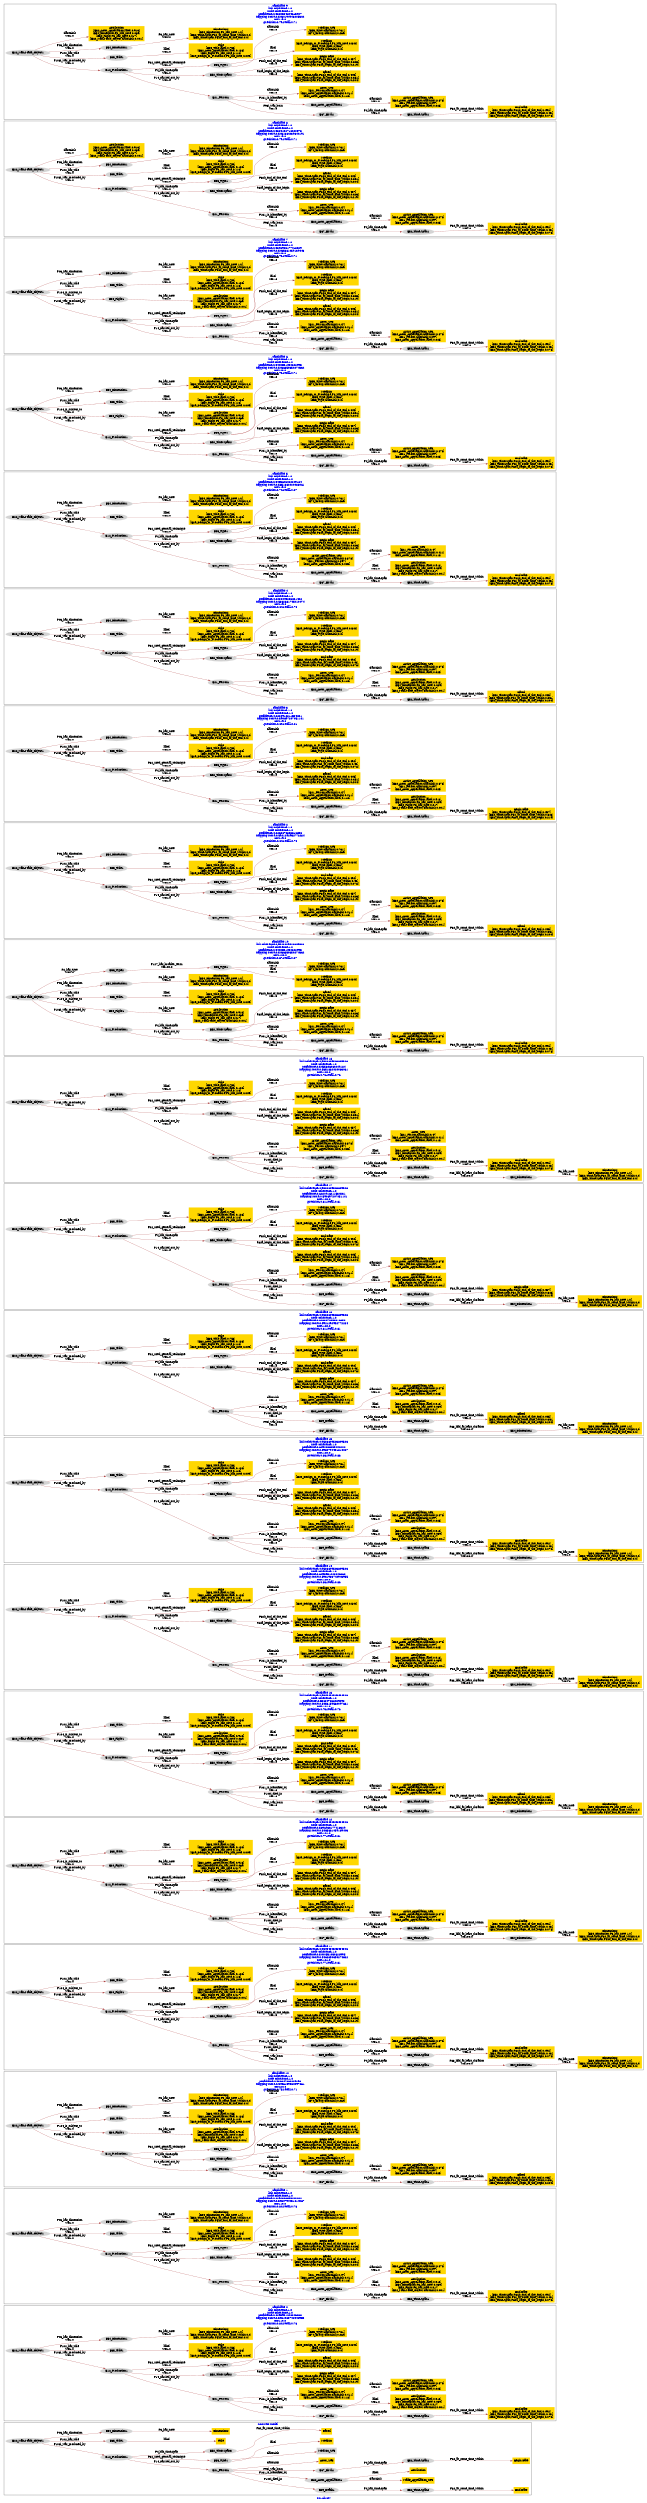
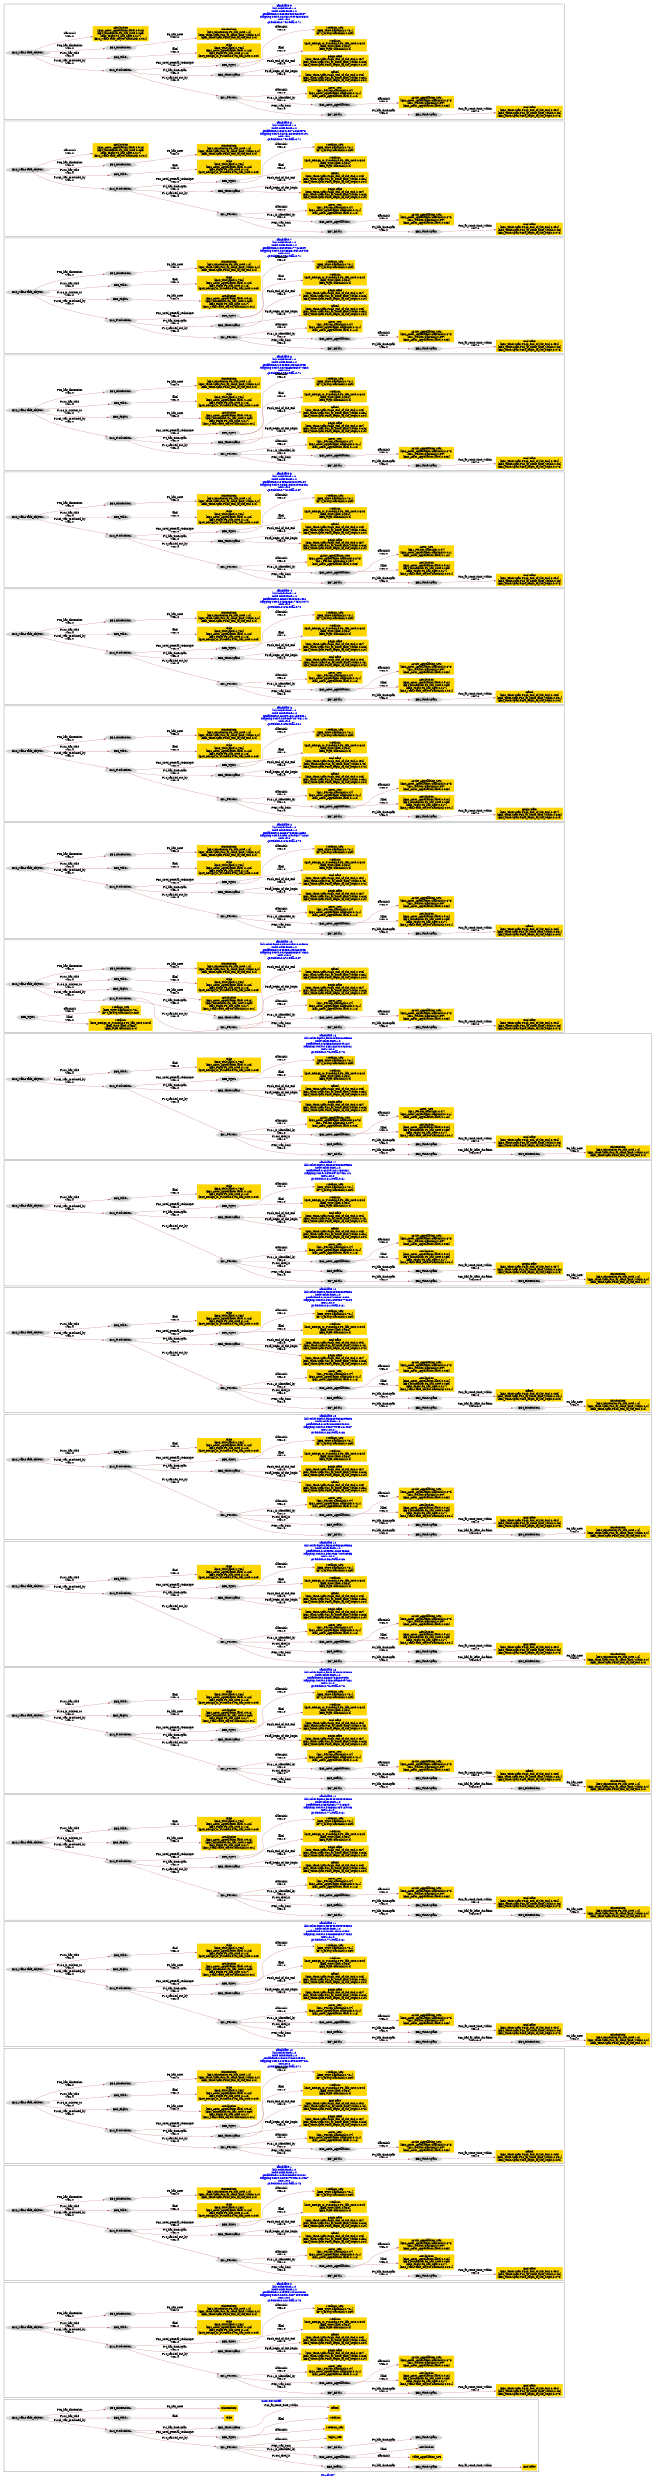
node "E55_Type2": removed
node "Medium_URI": fillcolor lightgray -> gold
node "Actor_URI": label "Actor_URI" -> "Right_URI"
node "Begin Date": removed
node "Attribution": fillcolor gold -> lightgray
